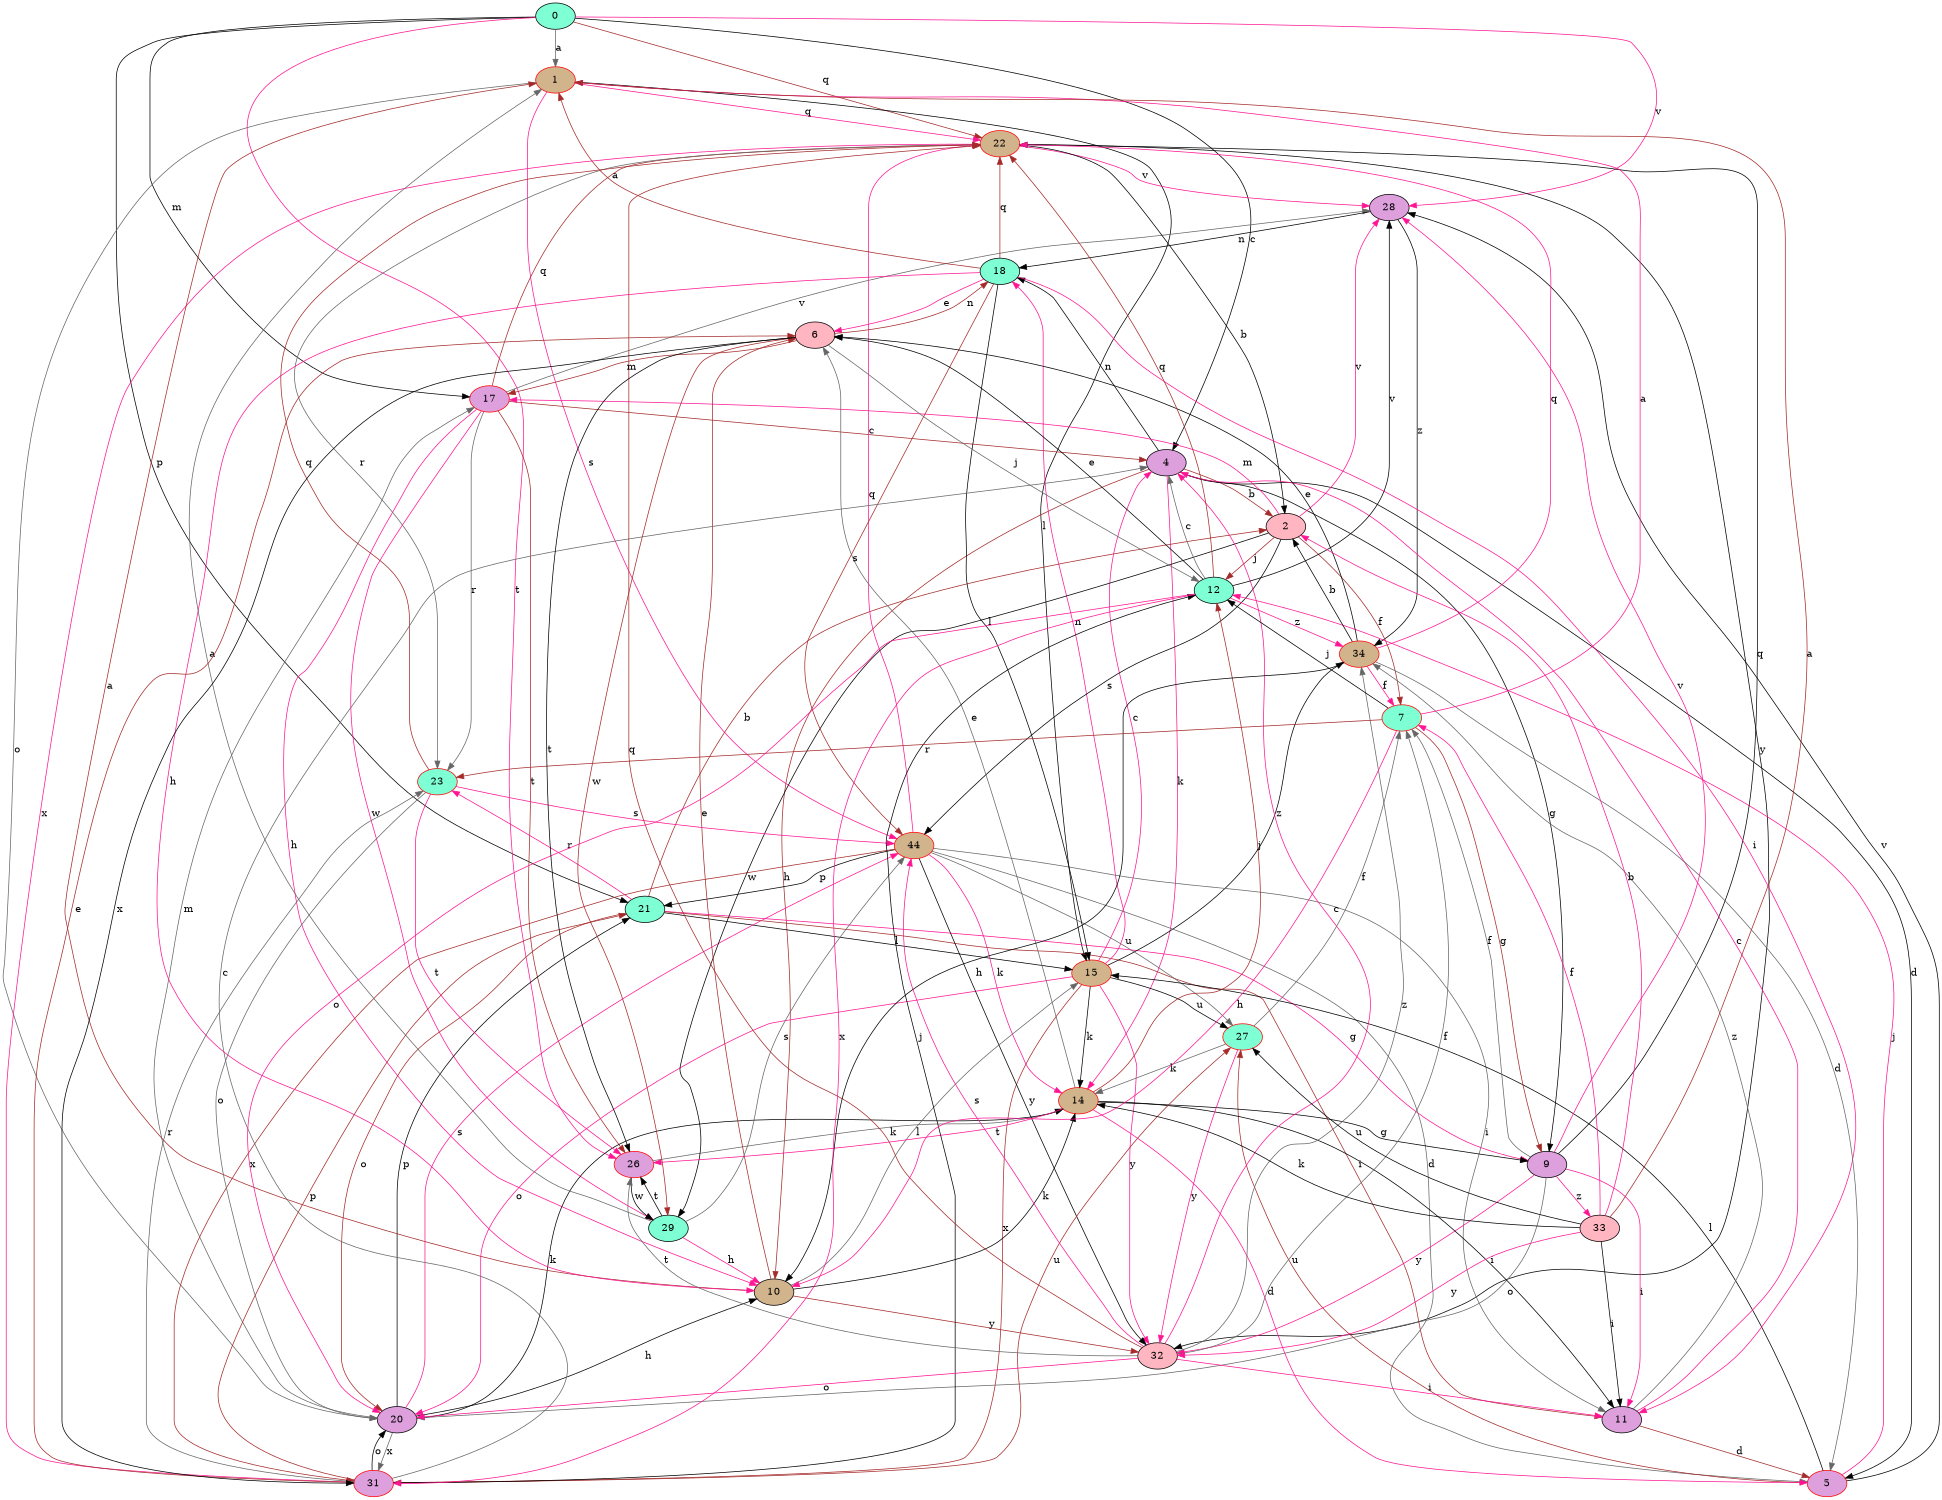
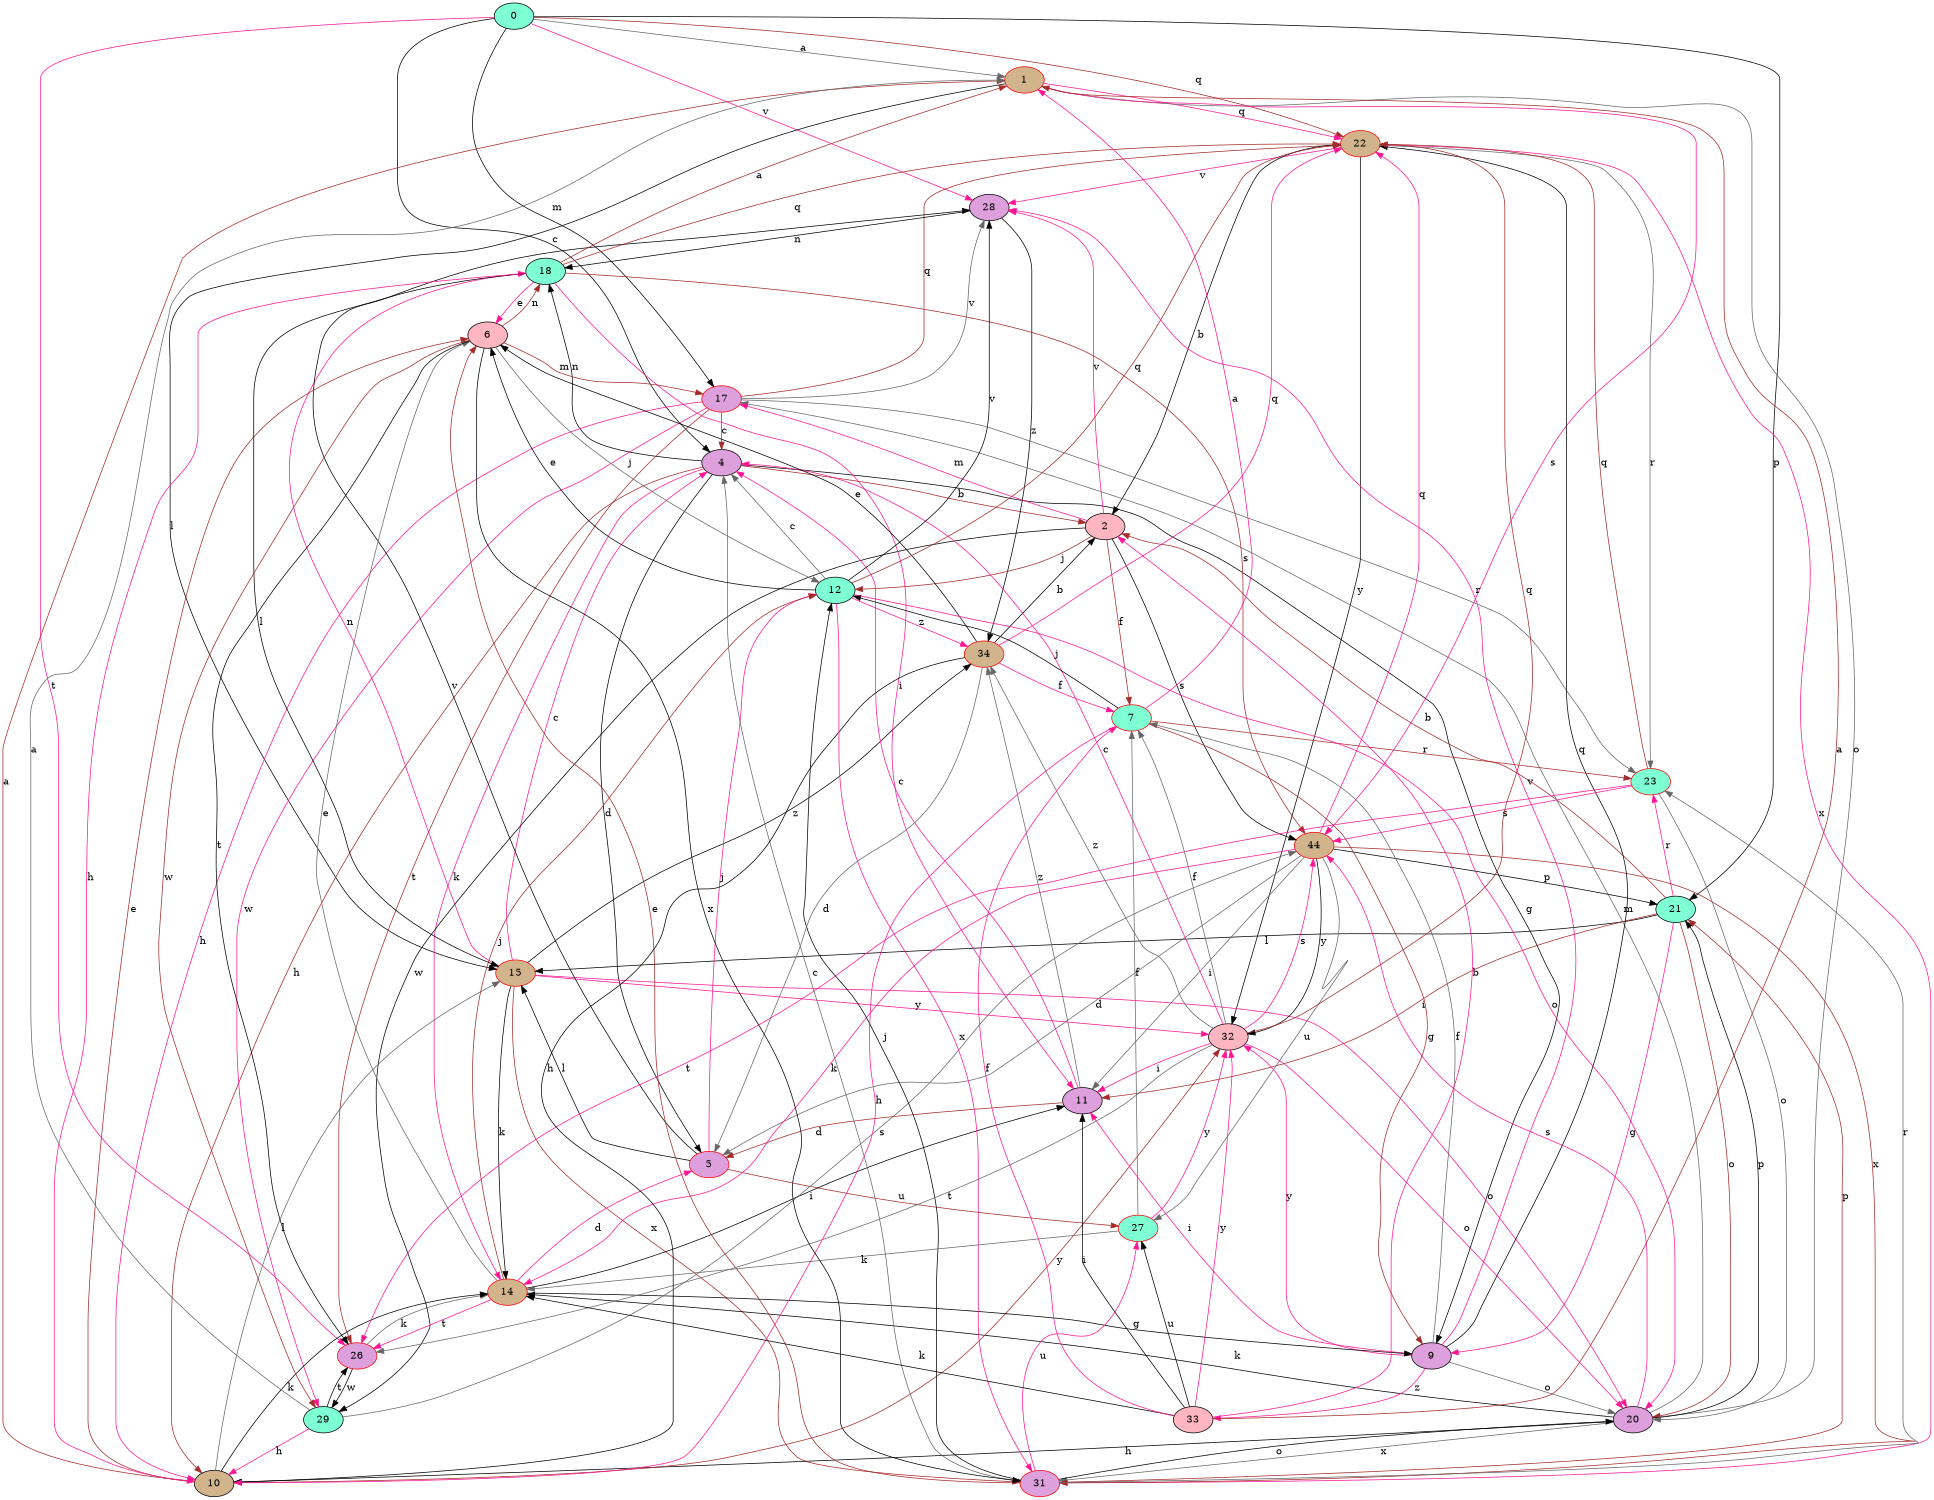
edge "15" -> "27": removed, label "u"
edge "31" -> "27": color brown -> deeppink
